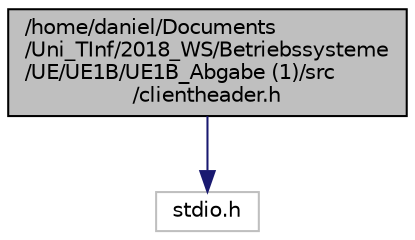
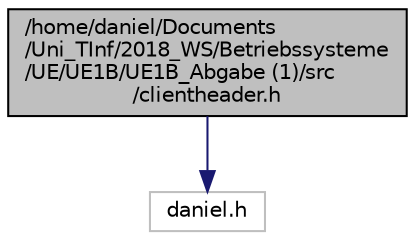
node "stdio.h": label "stdio.h" -> "daniel.h"
